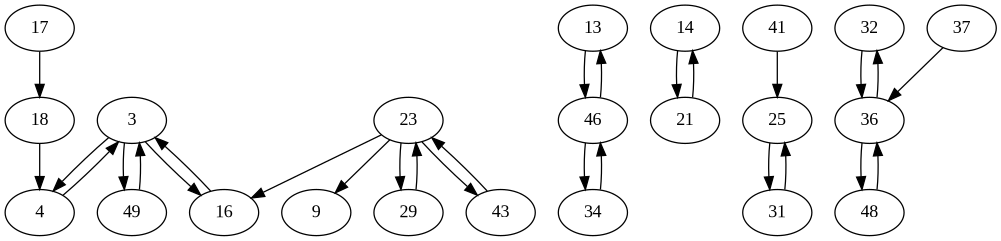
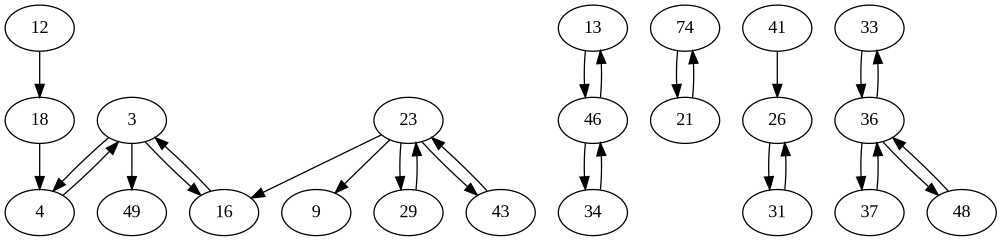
node "17": label "17" -> "12"
node "14": label "14" -> "74"
node "32": label "32" -> "33"
node "25": label "25" -> "26"
edge "36" -> "37": added
edge "49" -> "3": removed
